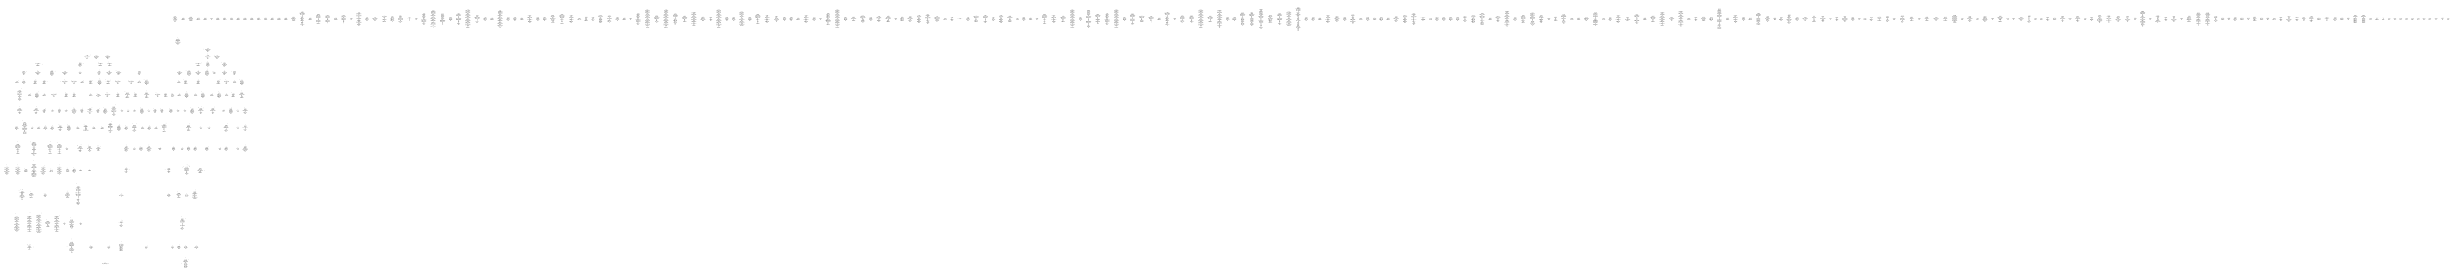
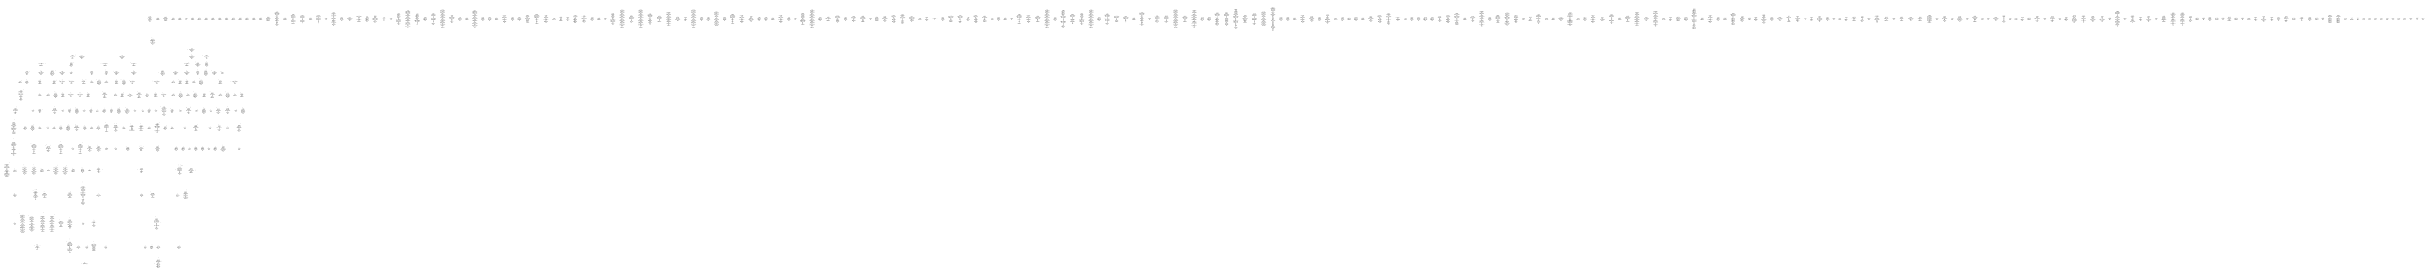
node "# 0x2cd PUSHX Data REVERT": added
